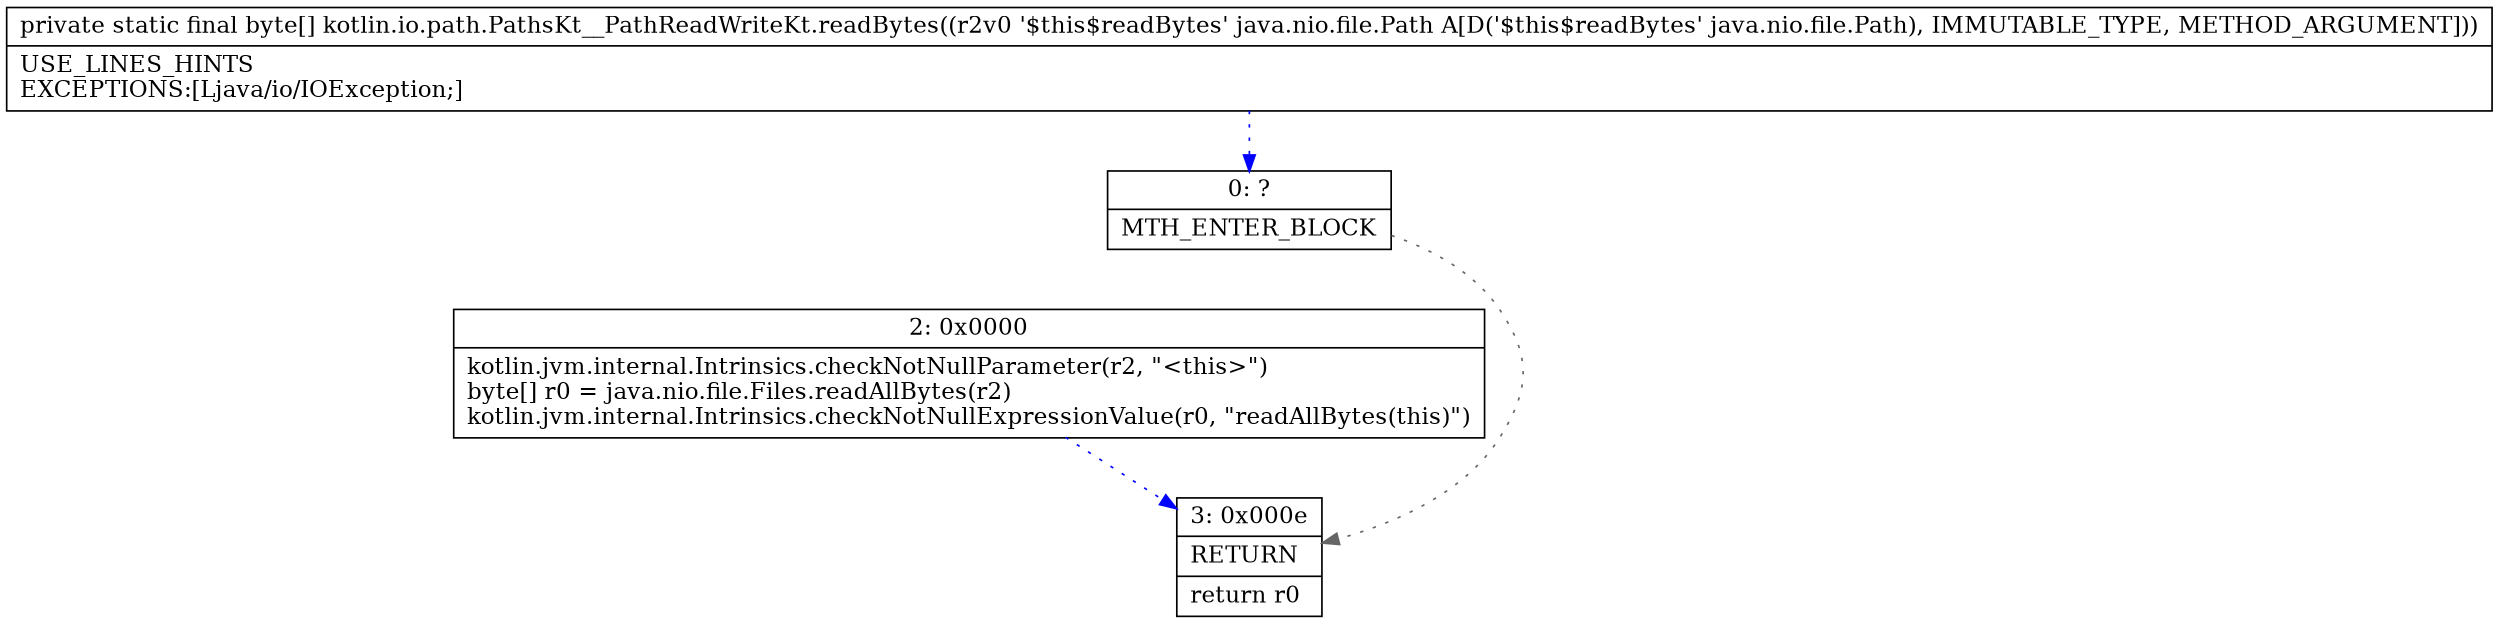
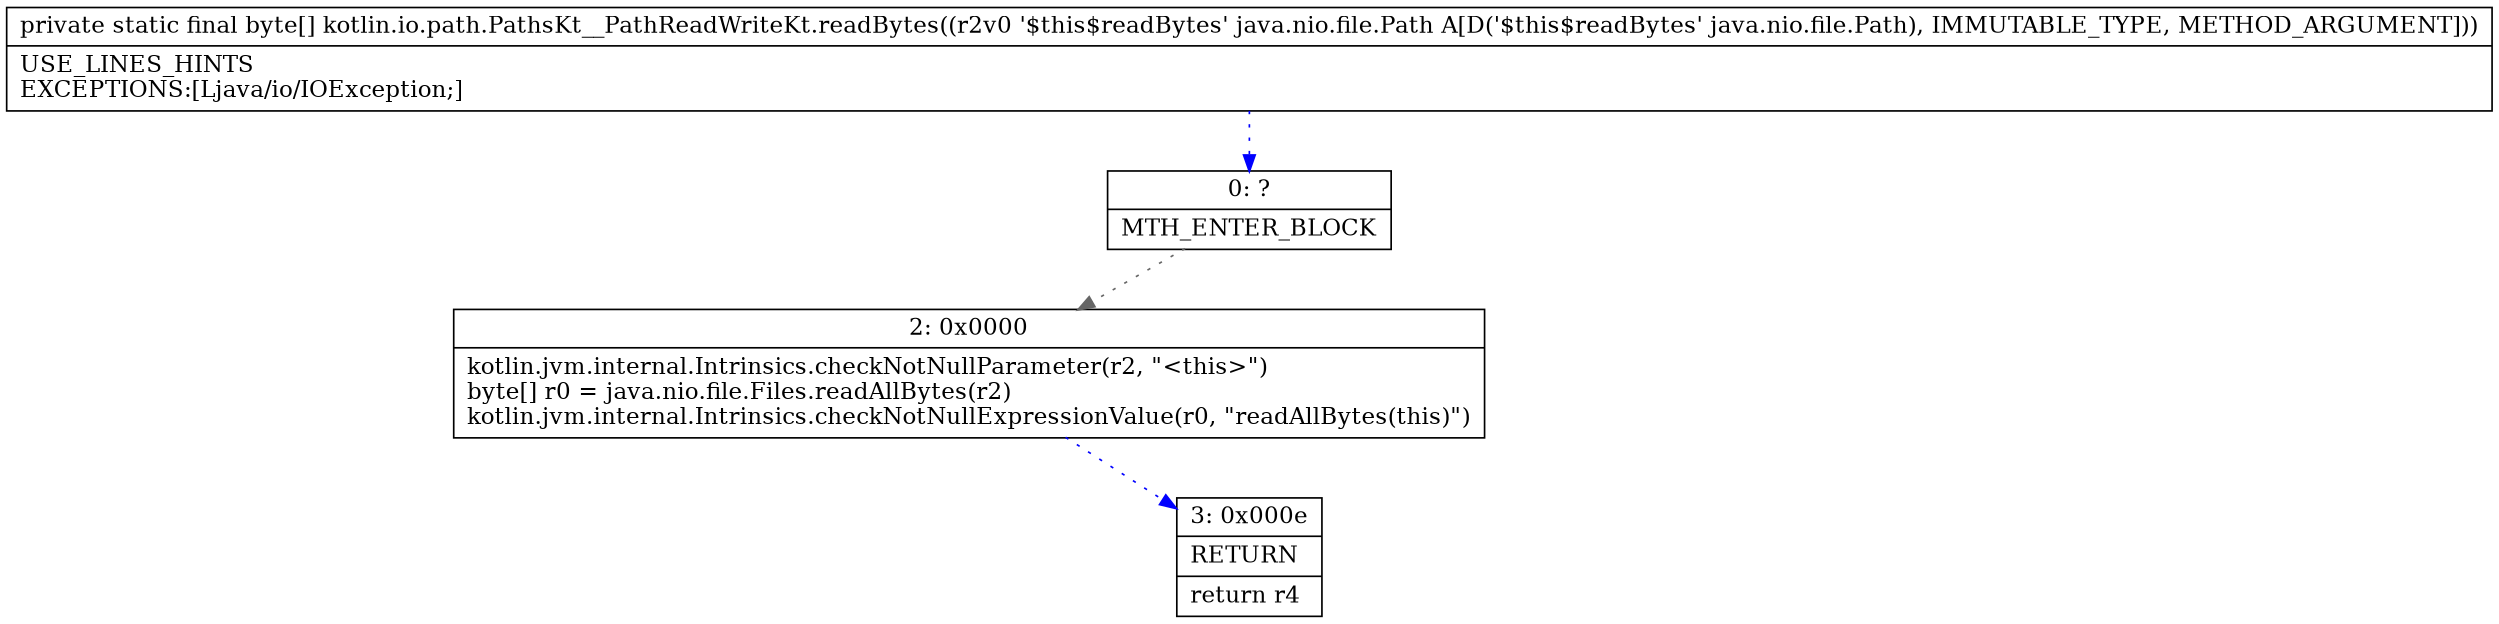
edge "0: ?" -> "3: 0x000e": now "0: ?" -> "2: 0x0000"
node "3: 0x000e": text "return r0" -> "return r4"
